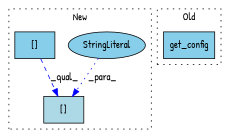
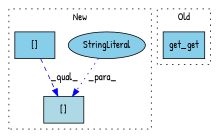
node "get_config": label "get_config" -> "get_get"
